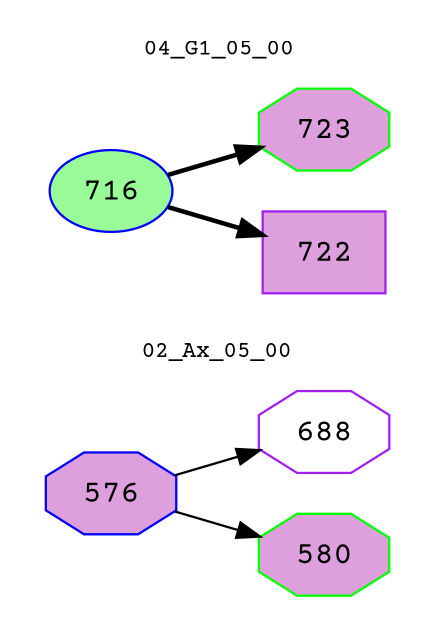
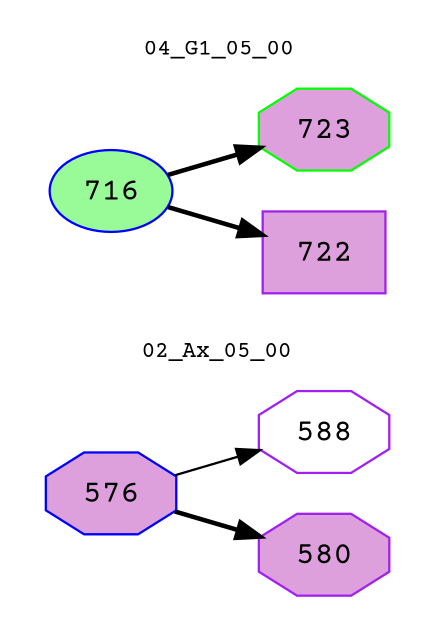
node "688": label "688" -> "588"
edge "576" -> "580": style solid -> bold
node "580": color green -> purple
